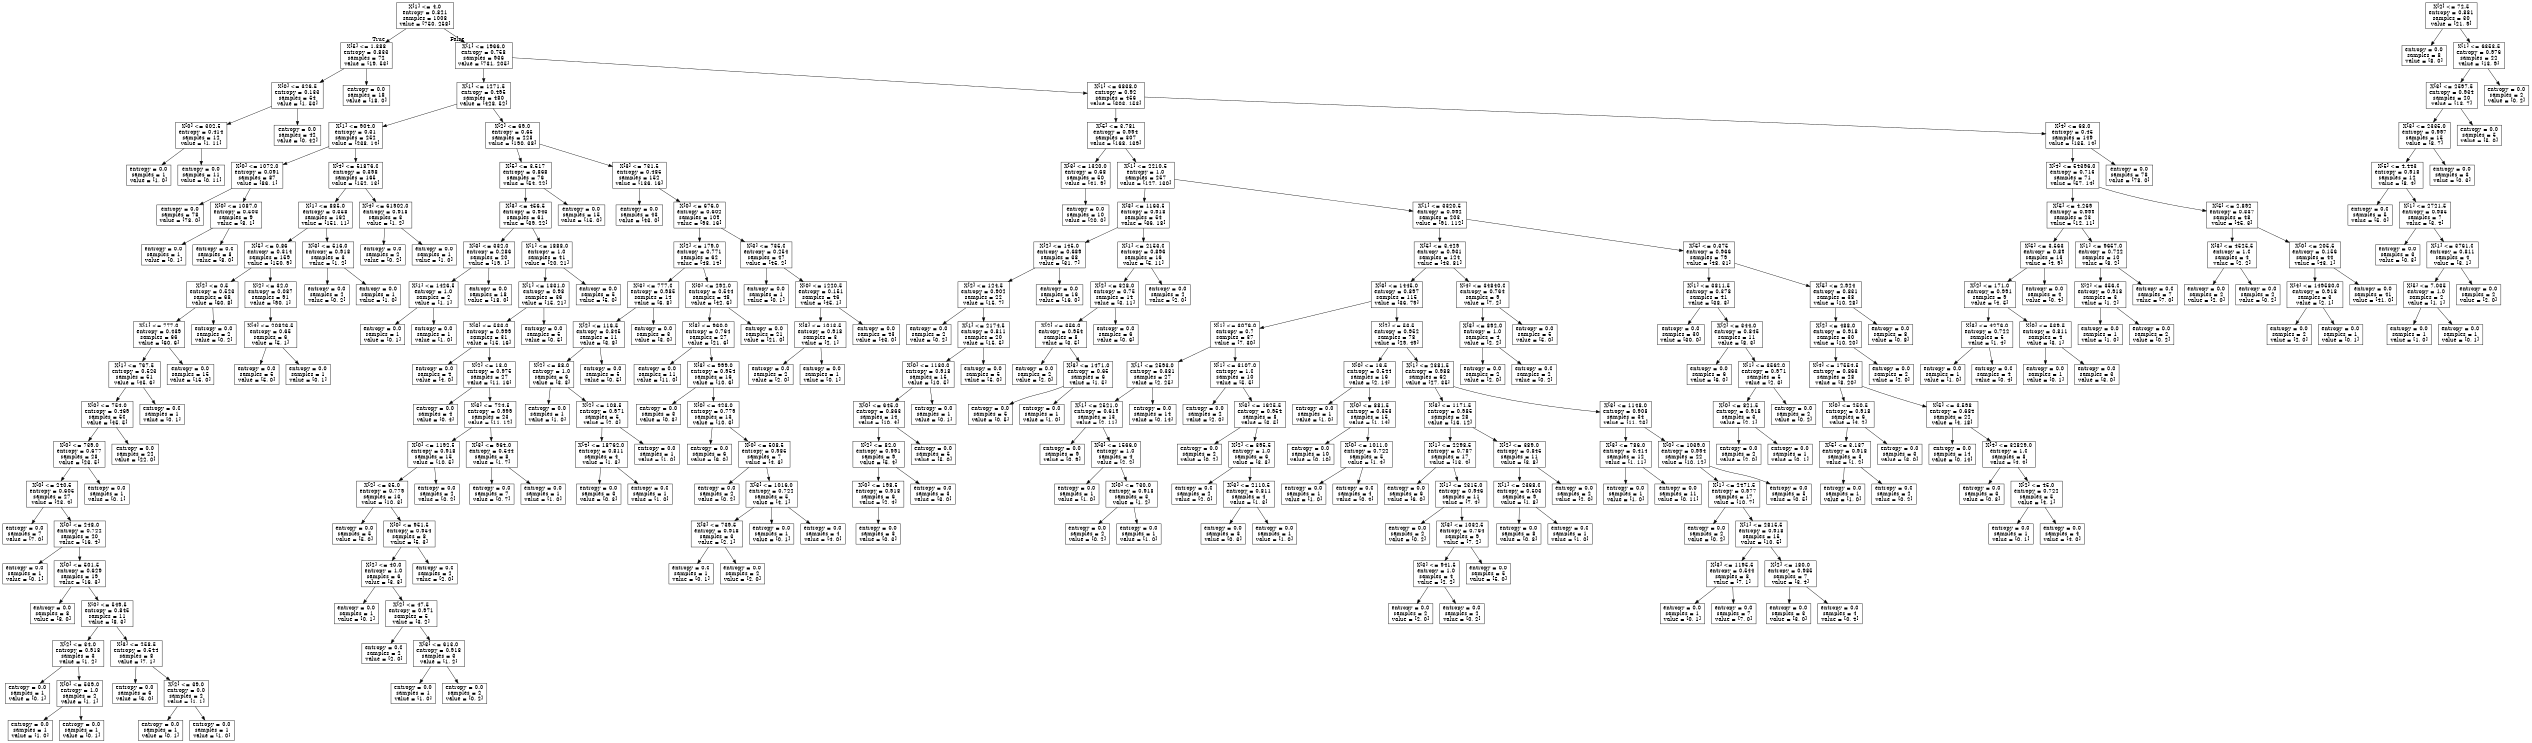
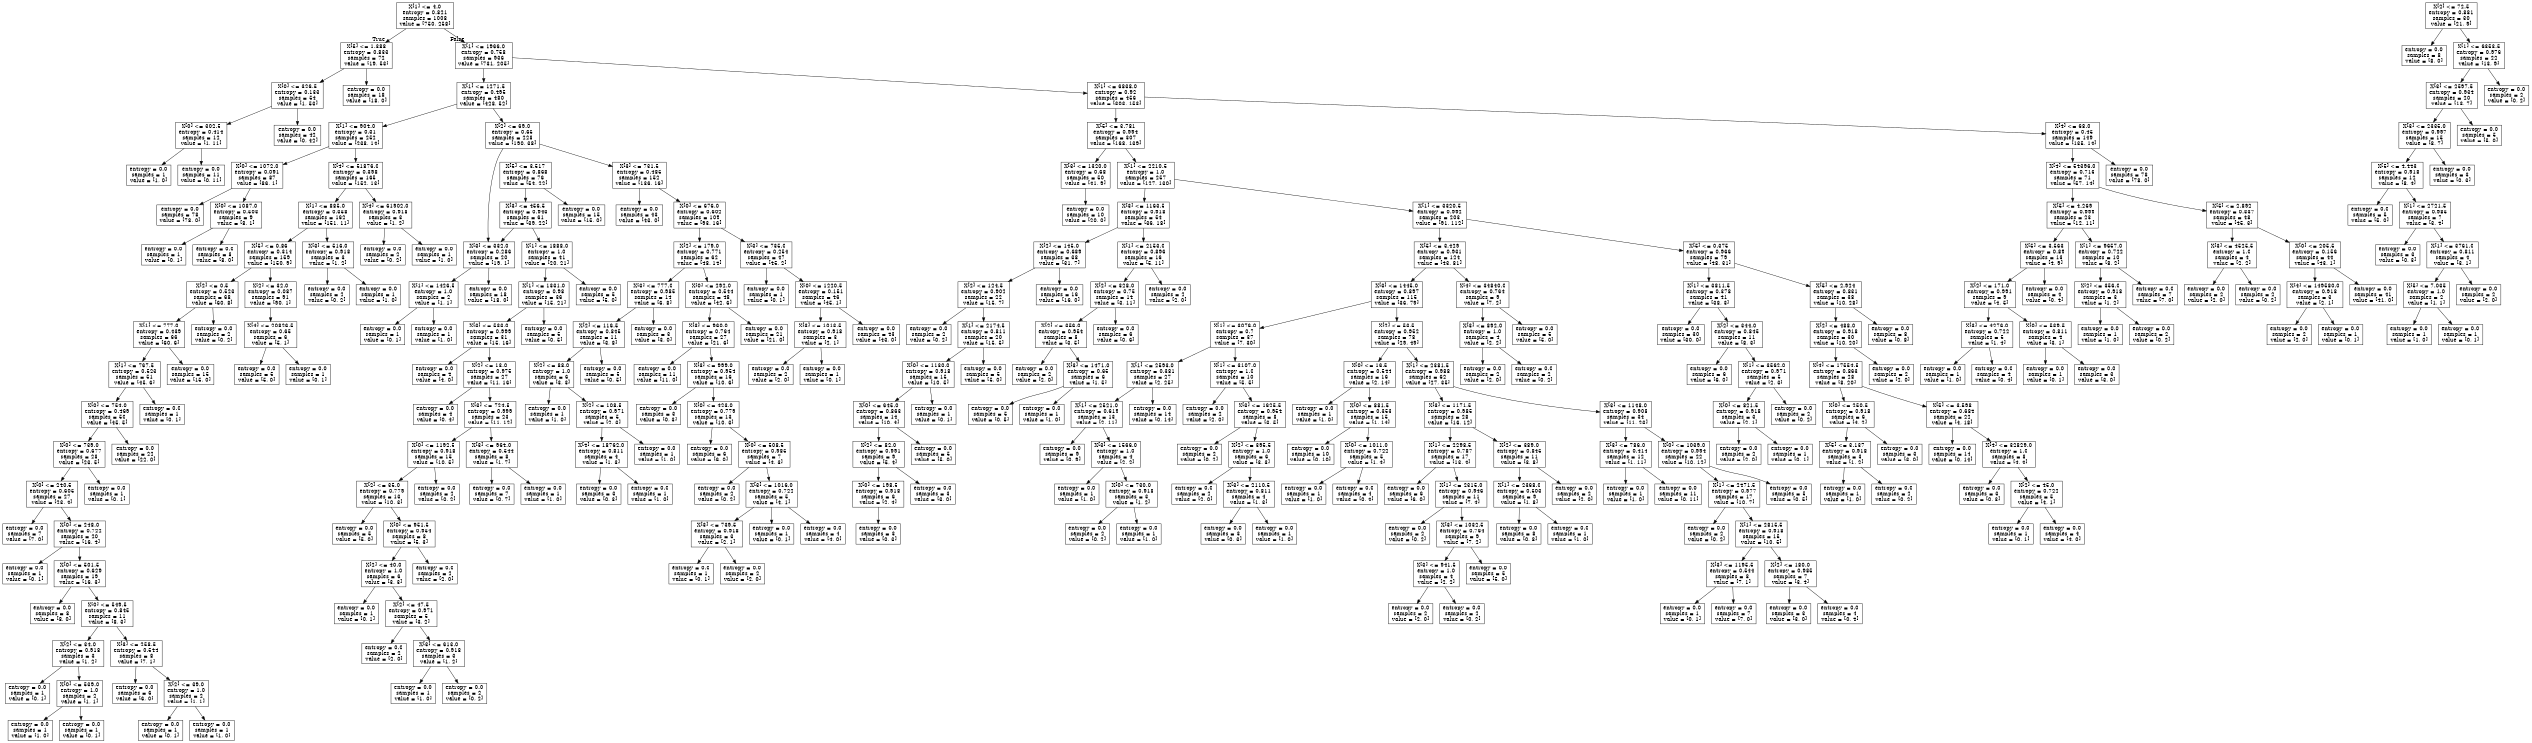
edge "X[2] <= 69.0 entropy = 0.65 samples = 228 value = [190, 38]" -> "X[5] <= 3.517 entropy = 0.868 samples = 76 value = [54, 22]": now "X[2] <= 69.0 entropy = 0.65 samples = 228 value = [190, 38]" -> "X[3] <= 332.0 entropy = 0.286 samples = 20 value = [19, 1]"
node "X[2] <= 39.0 entropy = 0.0 samples = 2 value = [1, 1]": label "X[2] <= 39.0 entropy = 0.0 samples = 2 value = [1, 1]" -> "X[2] <= 39.0 entropy = 1.0 samples = 2 value = [1, 1]"
